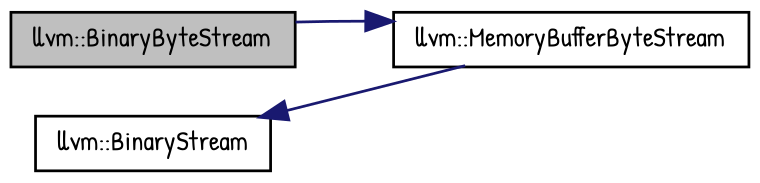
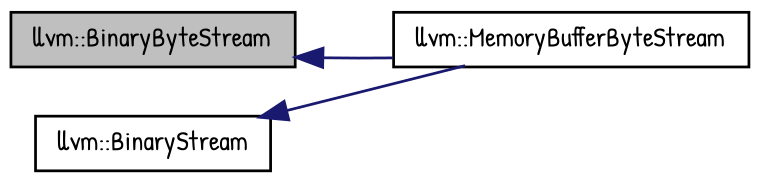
edge "llvm::BinaryByteStream" -> "llvm::MemoryBufferByteStream": reversed
